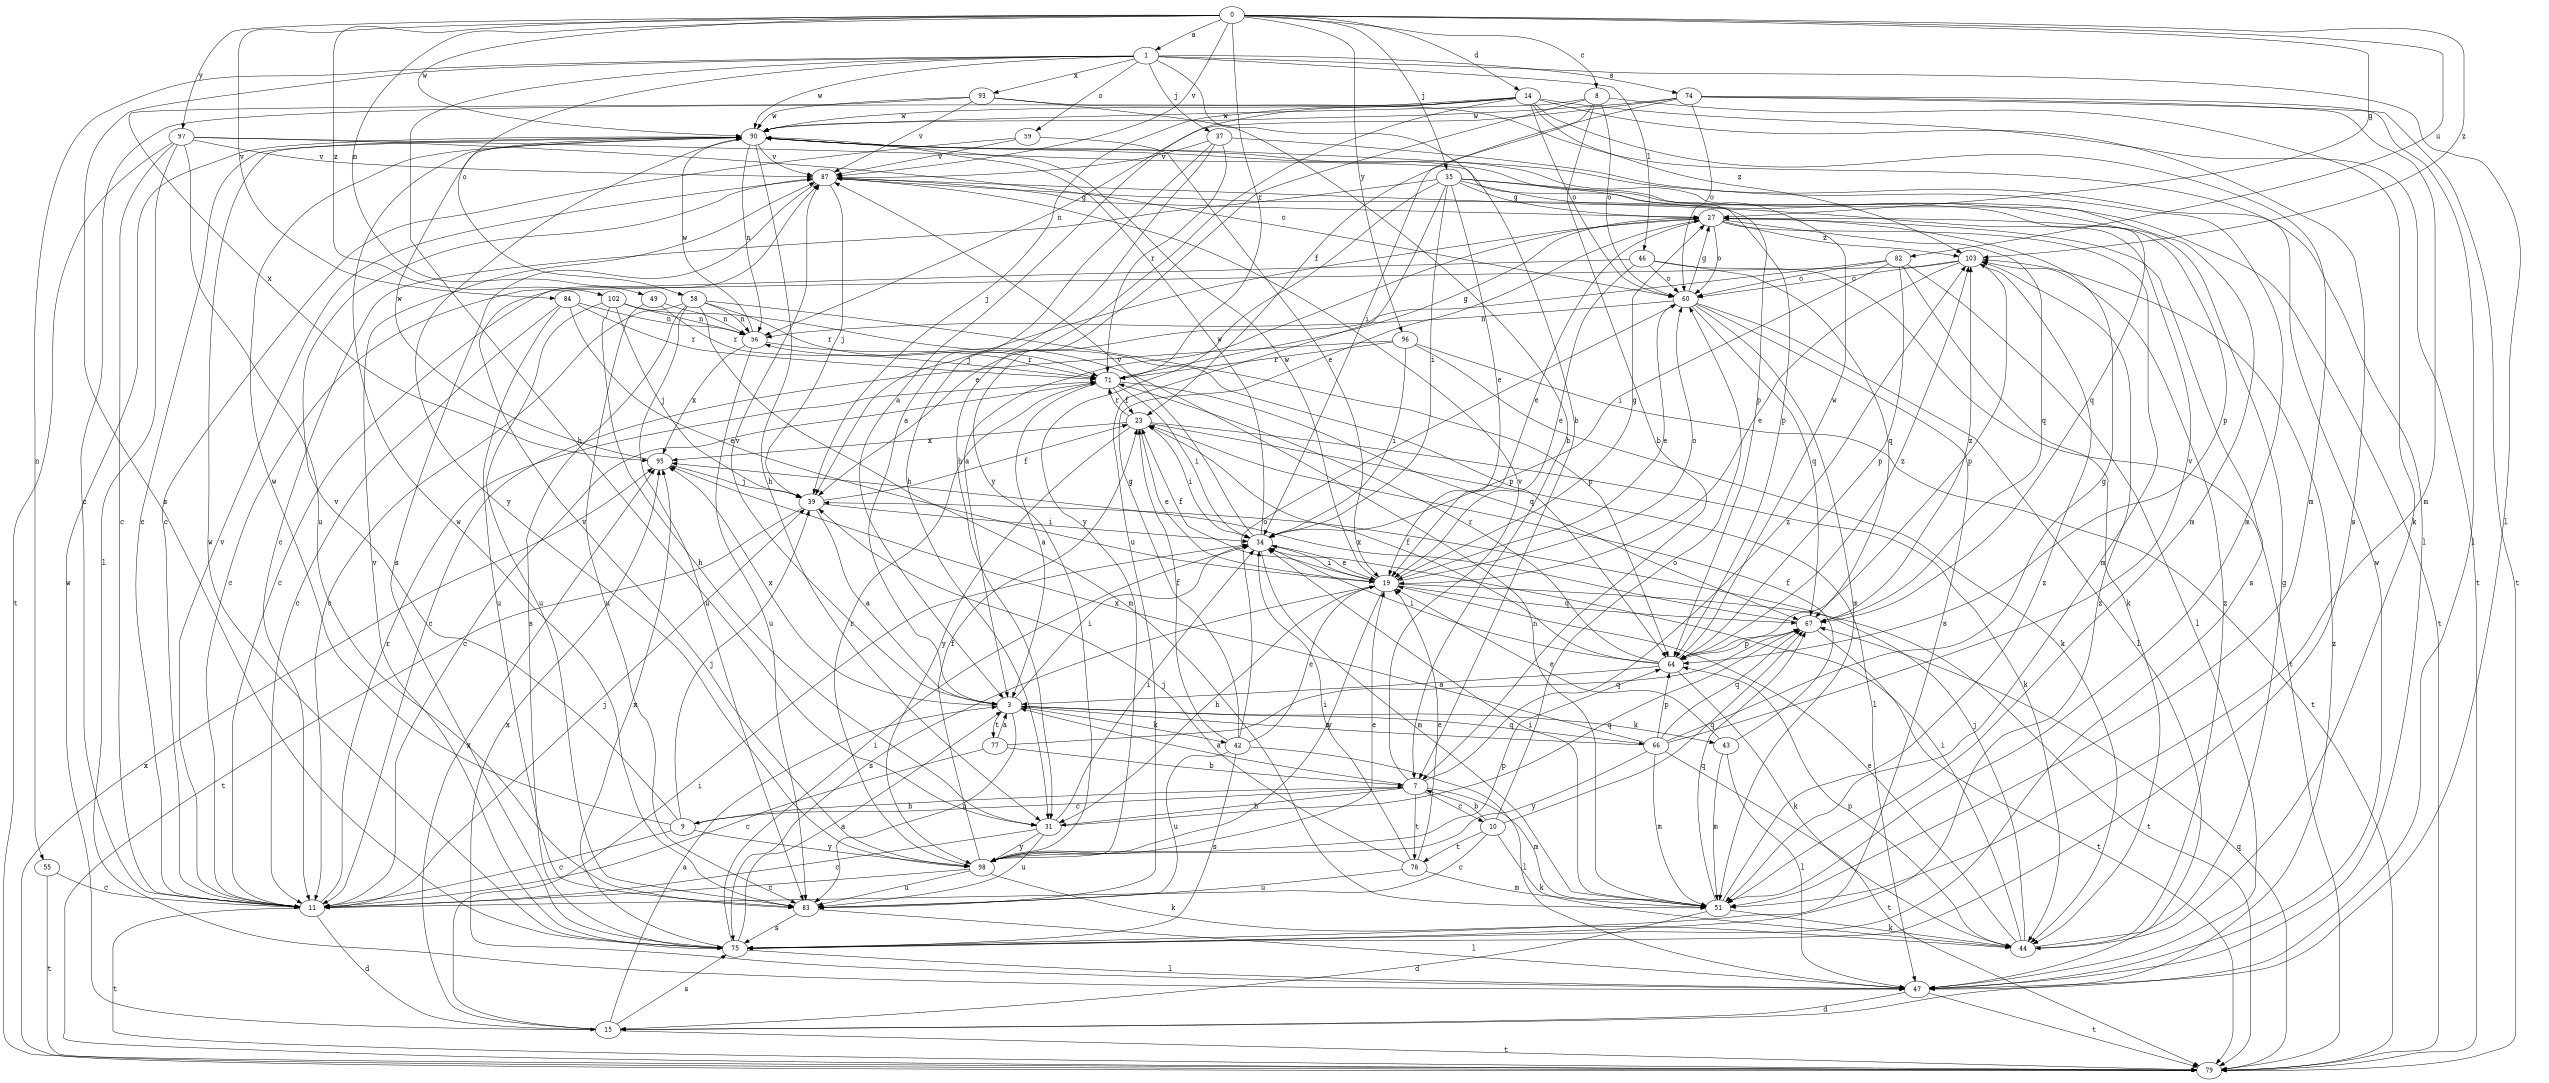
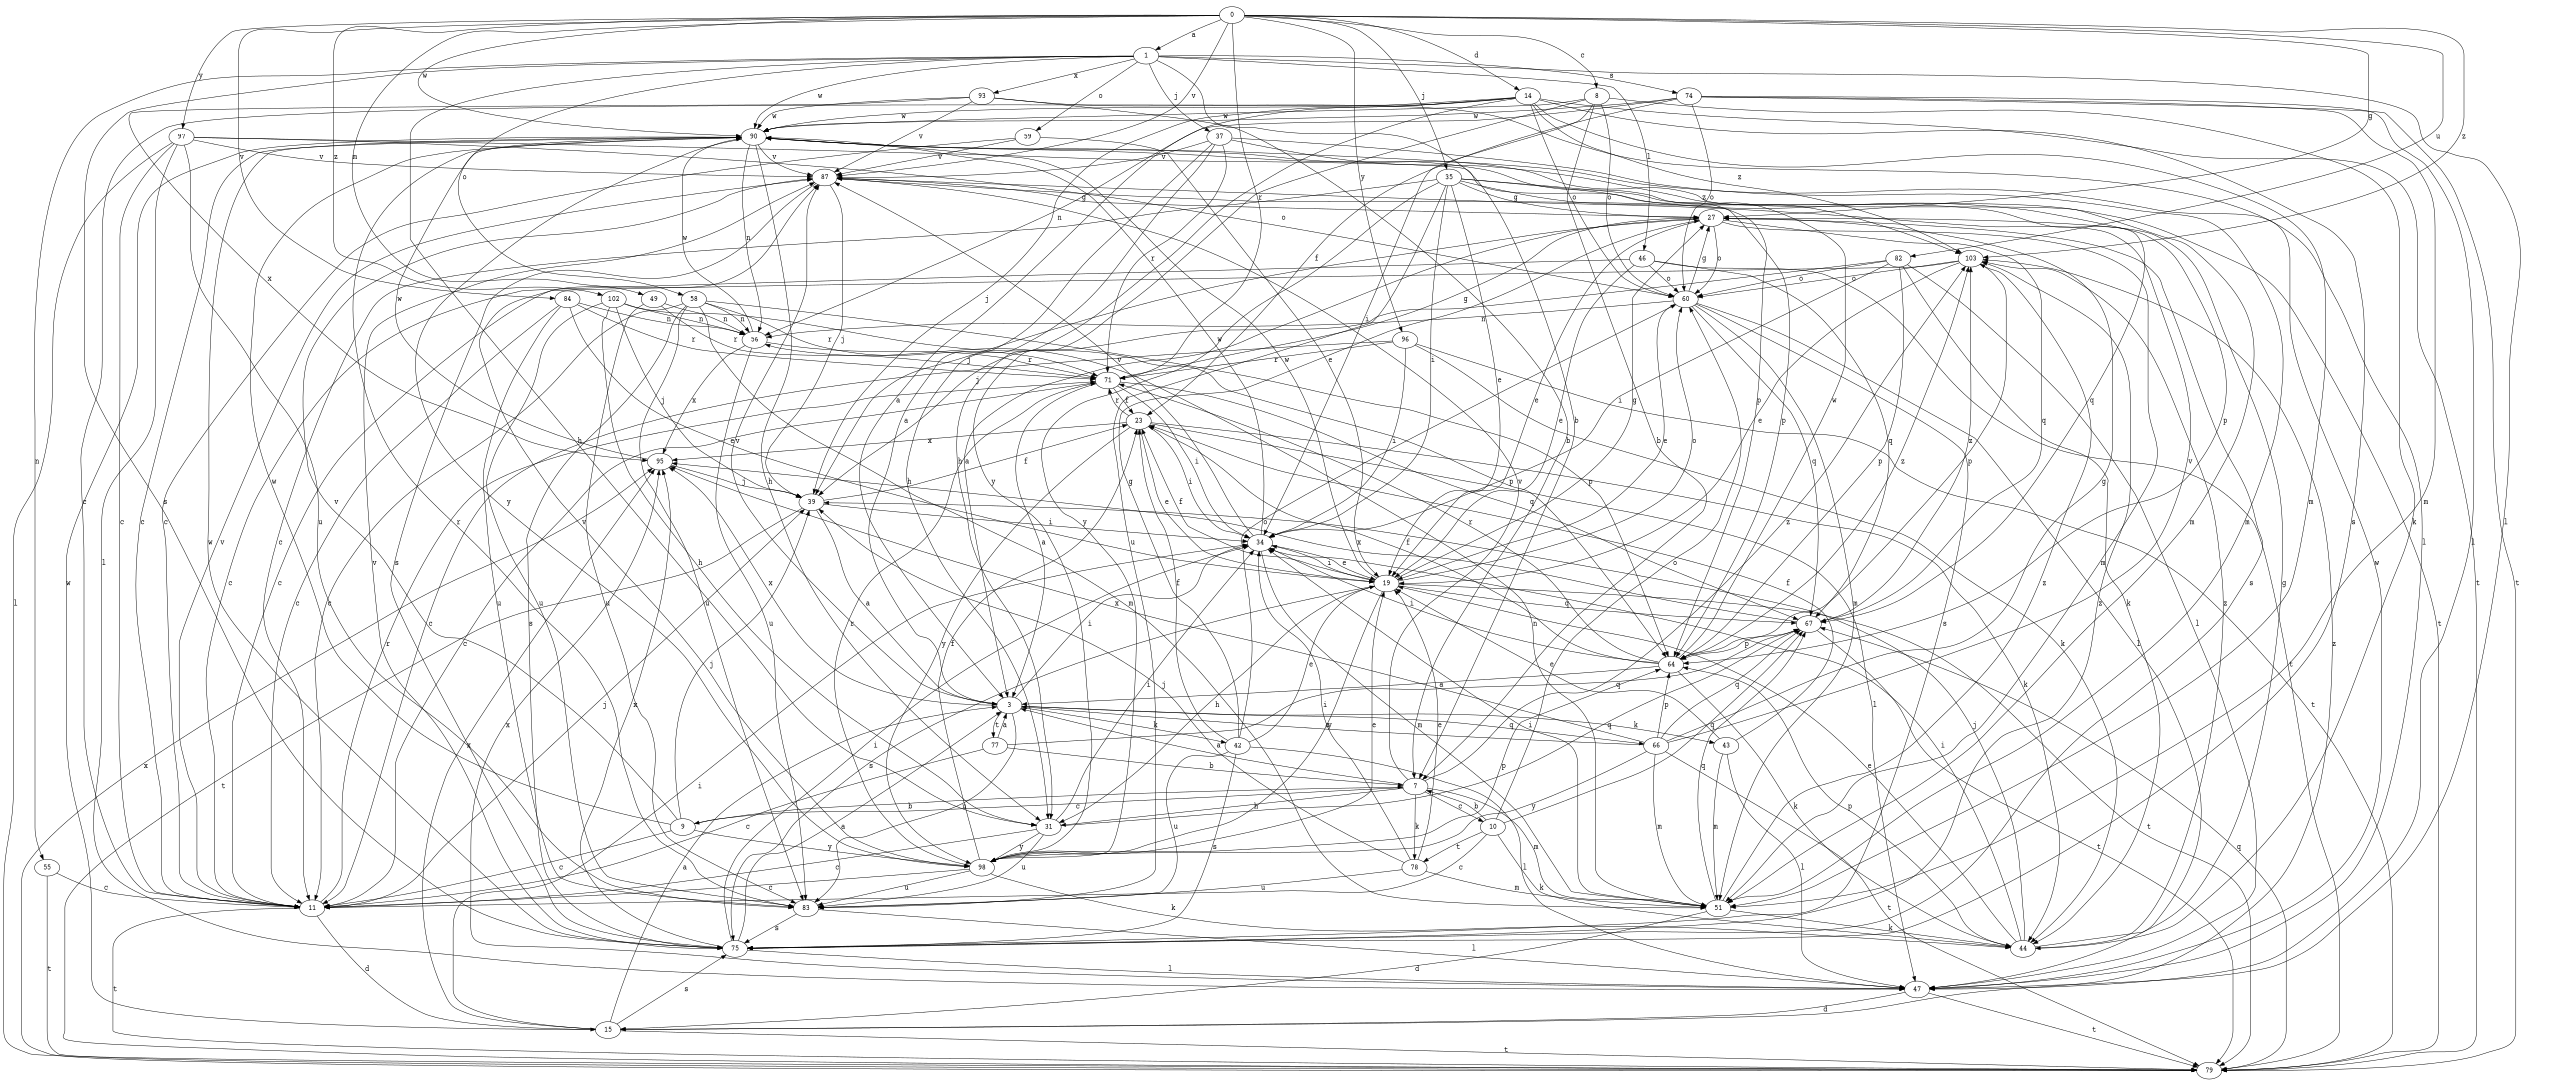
edge "27" -> "103": now "37" -> "103"
edge "82" -> "39": label "e" -> "j"
edge "83" -> "90": label "w" -> "r"
edge "97" -> "79": label "t" -> "l"
edge "7" -> "78": label "t" -> "k"
